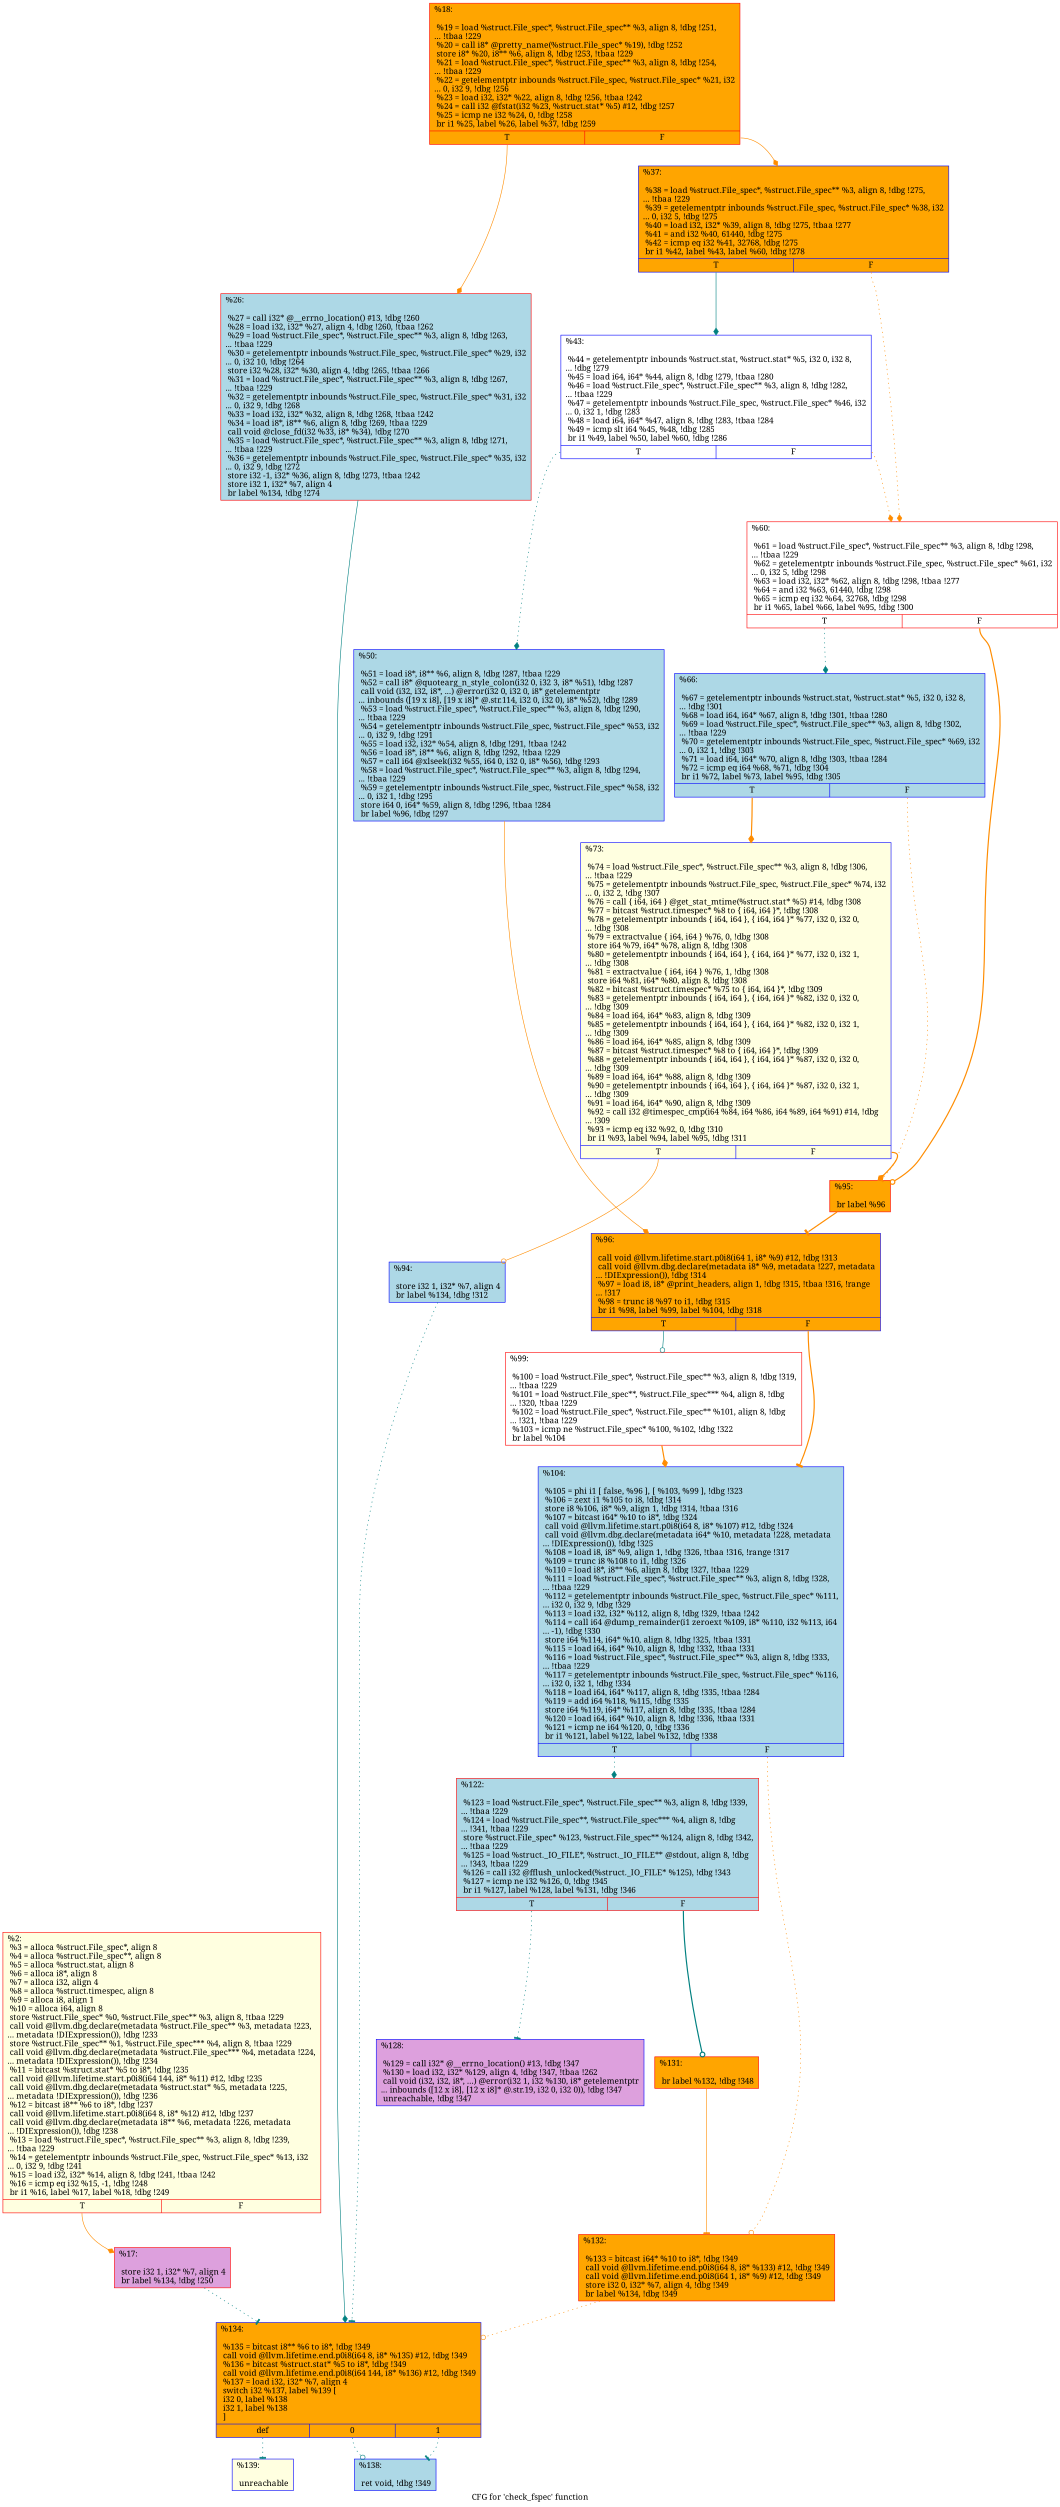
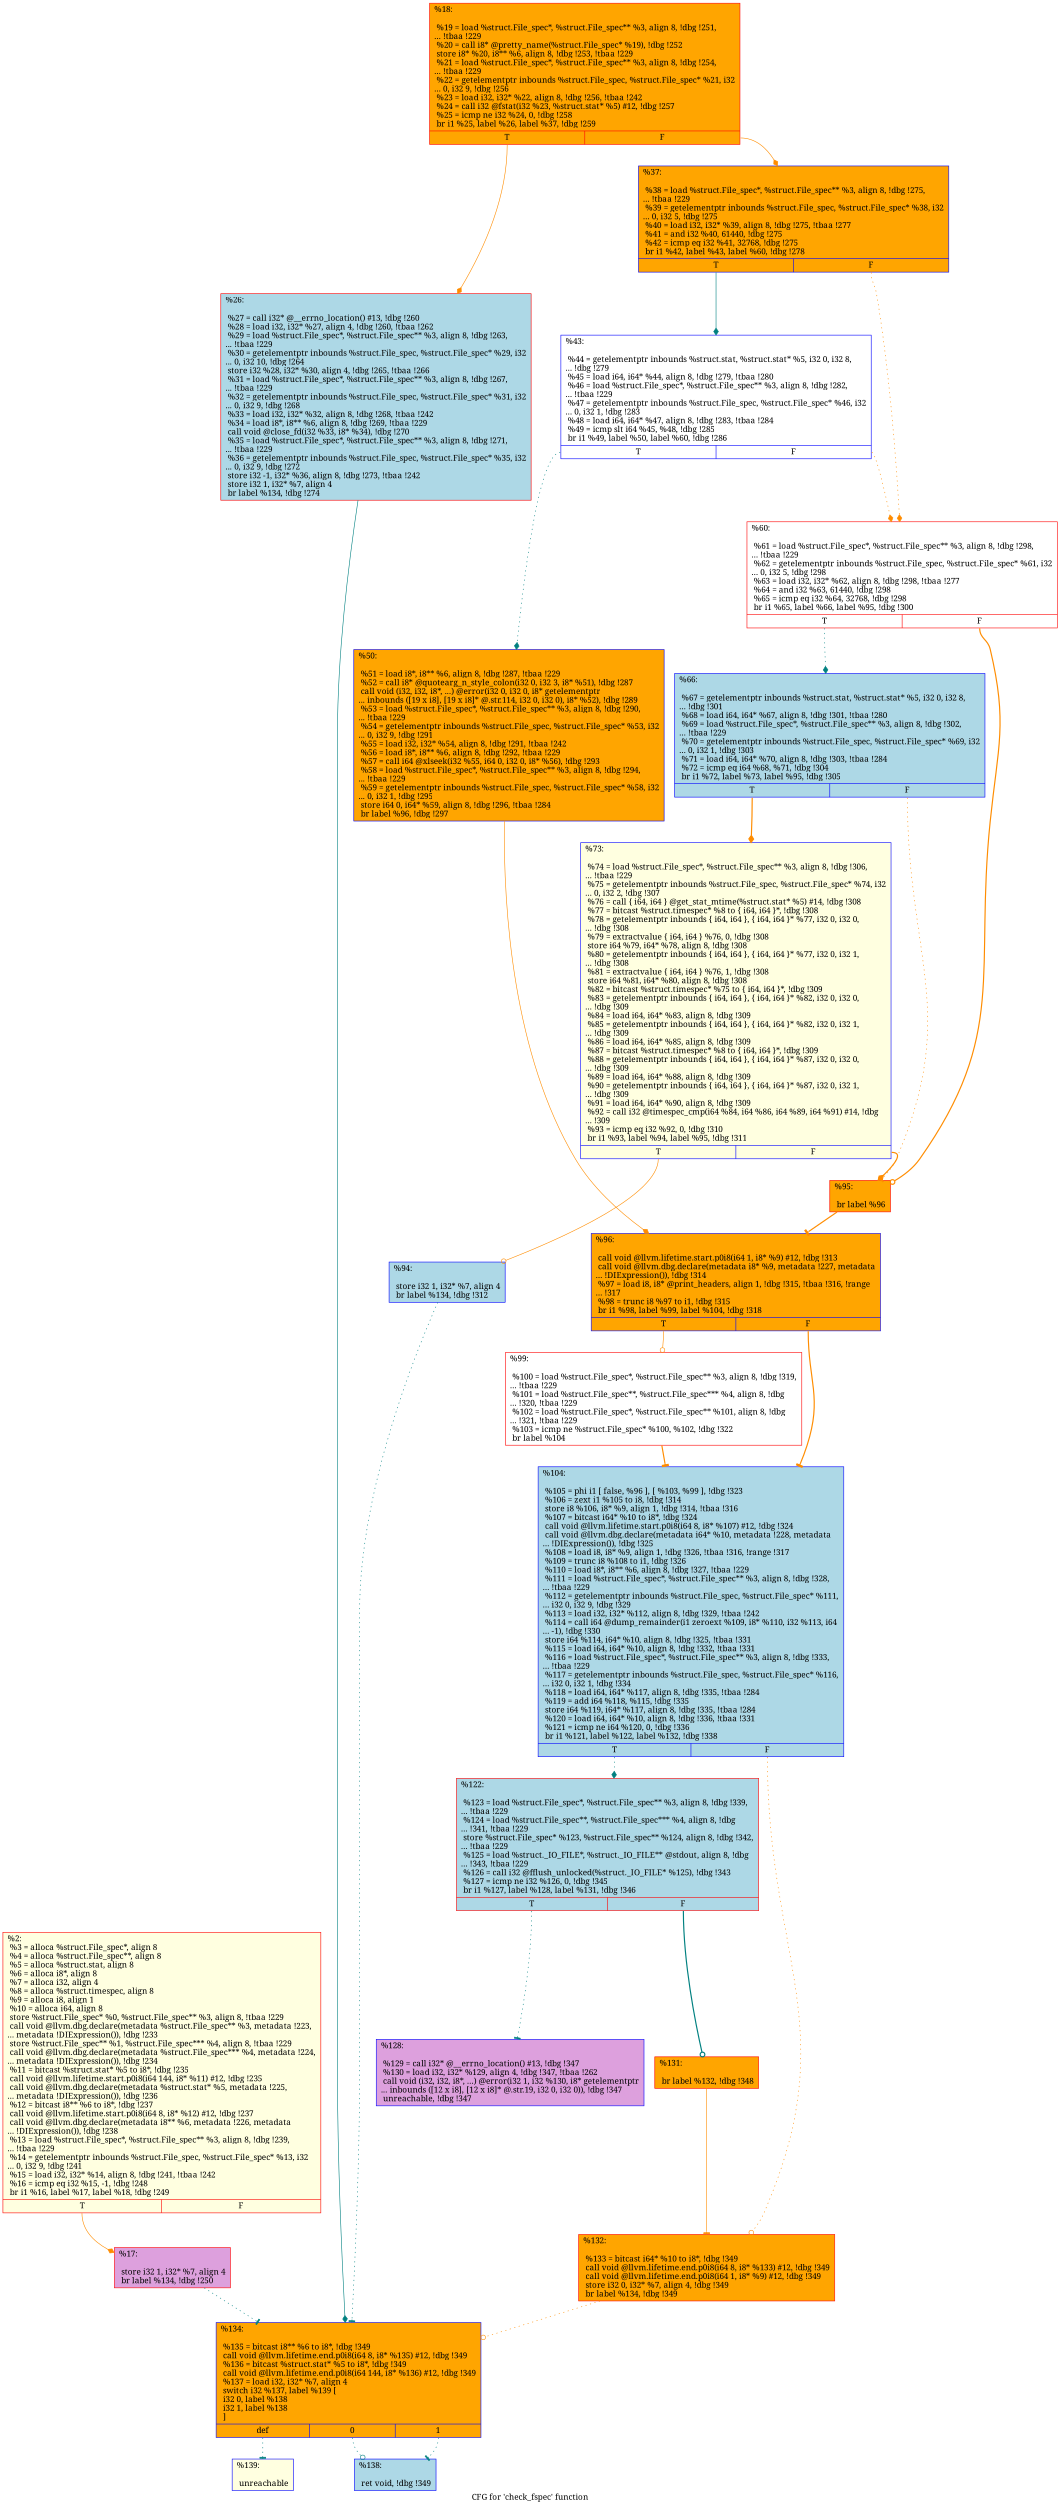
node "%50:": fillcolor lightblue -> orange
edge "%96:" -> "%99:": color teal -> darkorange
edge "%99:" -> "%104:": arrowhead diamond -> tee
